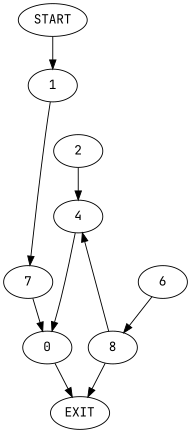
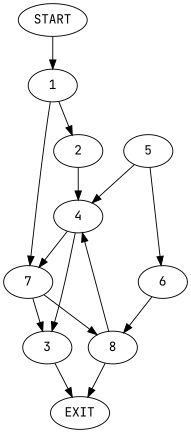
edge "1" -> "2": added
node "5": added
edge "4" -> "7": added
edge "7" -> "8": added
node "0": label "0" -> "3"
